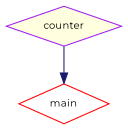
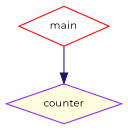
edge "counter" -> "main": reversed
